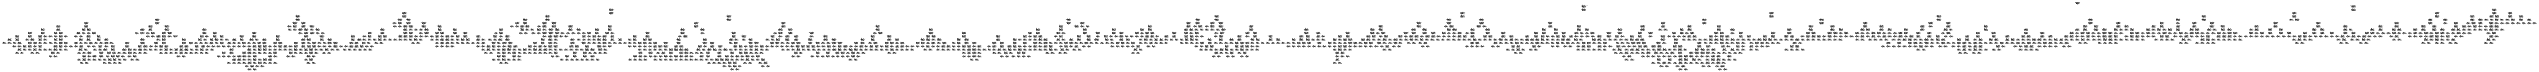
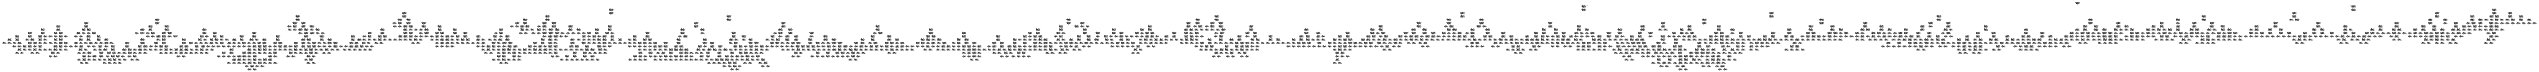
node "mse = 0.0 samples = 1 value = 11741.726": removed
node "mse = 0.0 samples = 1 value = 14901.517": removed
